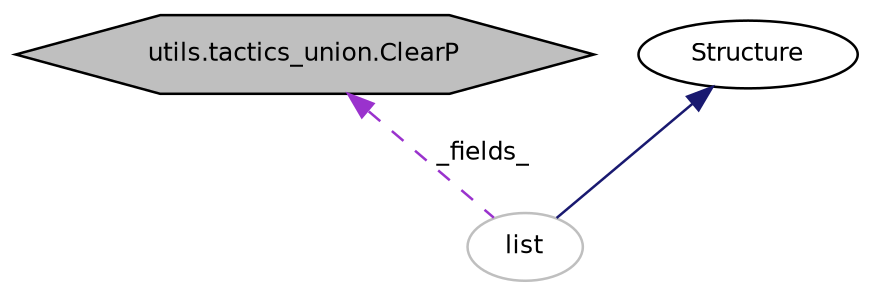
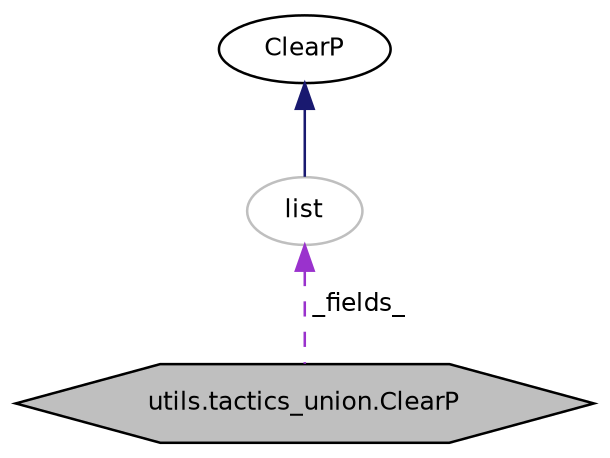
node "Structure": label "Structure" -> "ClearP"
edge "list" -> "utils.tactics_union.ClearP": reversed
